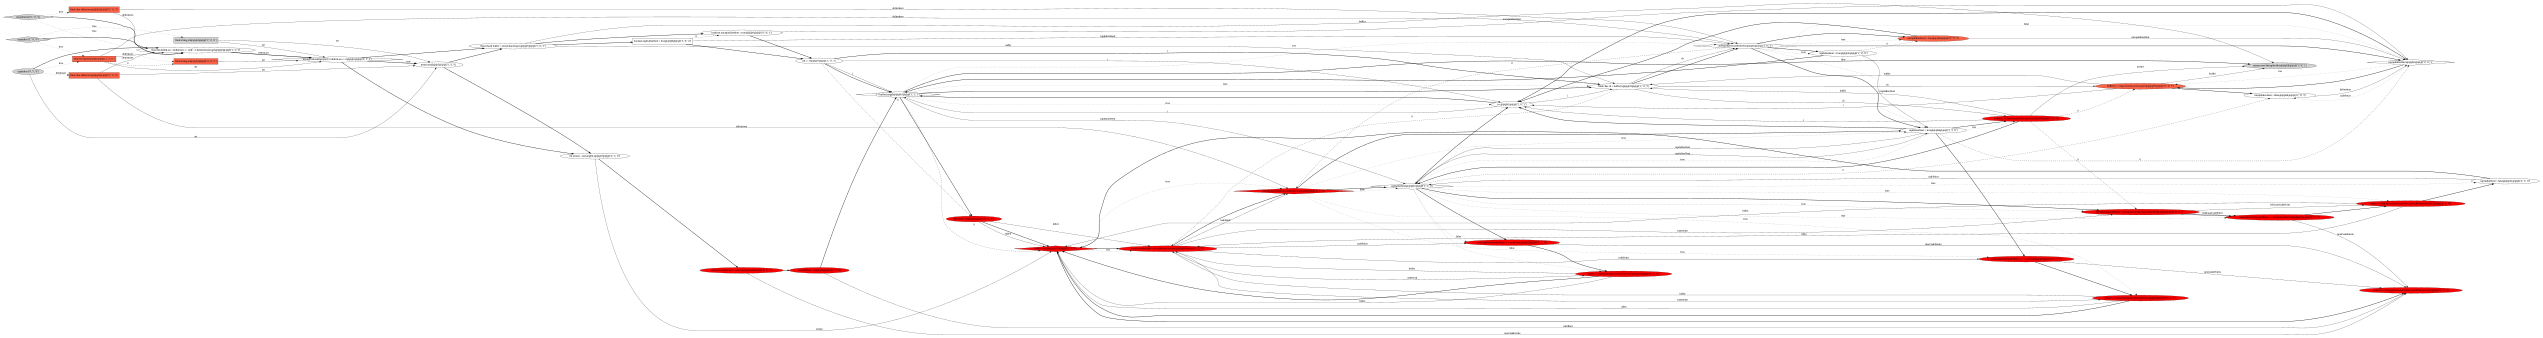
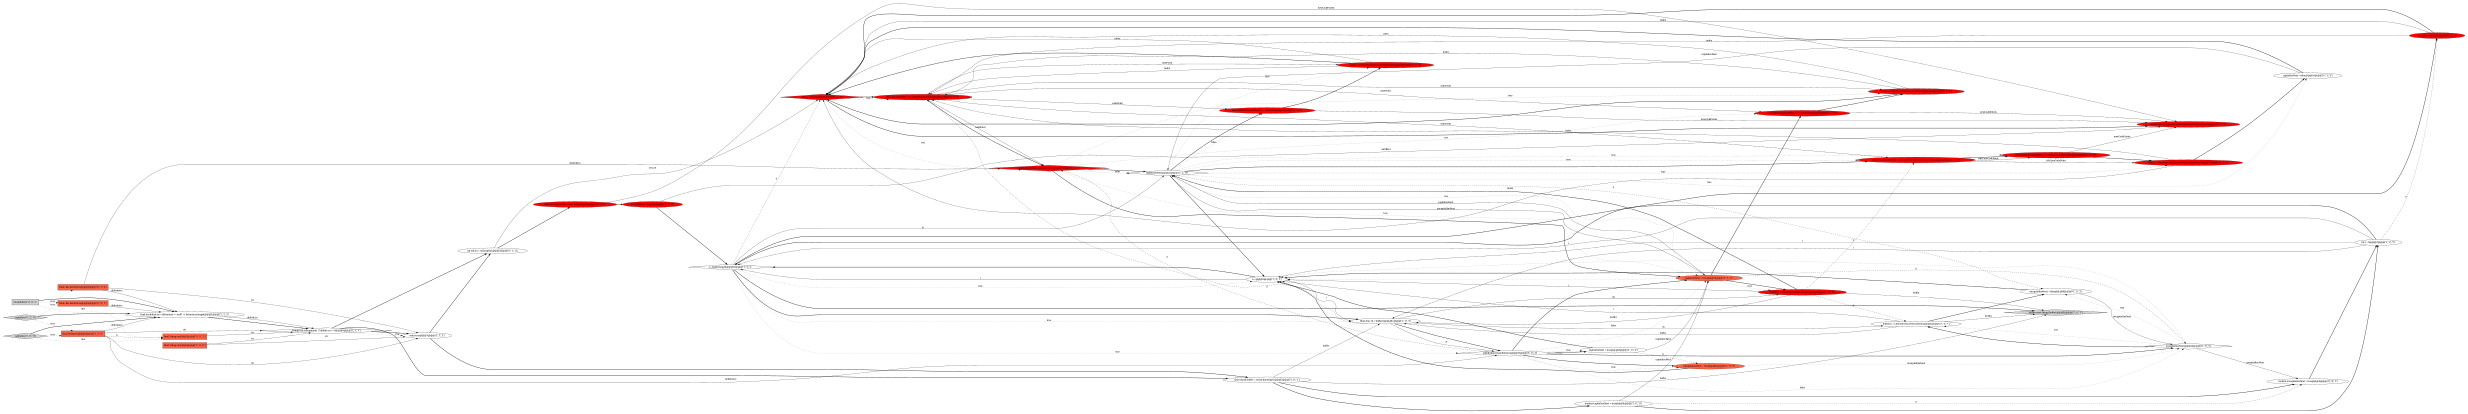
edge "final char delimiters@@@2@@@['0', '0', '1']" -> "isDelimiter(ch,delimiters)@@@13@@@['1', '0', '1']": removed, label "delimiters"
edge "uncapitalizeNext@@@16@@@['0', '0', '1']" -> "i++@@@11@@@['1', '0', '1']": style bold -> dotted
node "uncapitalize['0', '0', '1']": shape diamond -> box
edge "boolean uncapitalizeNext = true@@@8@@@['0', '0', '1']" -> "uncapitalizeNext@@@16@@@['0', '0', '1']": reversed
edge "capitalize['1', '0', '0']" -> "final String str@@@2@@@['1', '0', '0']": now "capitalize['1', '0', '0']" -> "final String str@@@2@@@['0', '0', '1']"
edge "boolean capitalizeNext = true@@@8@@@['1', '0', '0']" -> "isDelimiter(ch,delimiters)@@@13@@@['1', '0', '1']": now "boolean capitalizeNext = true@@@8@@@['1', '0', '0']" -> "capitalizeNext = true@@@16@@@['1', '1', '0']"
edge "uncapitalizeNext = true@@@14@@@['0', '0', '1']" -> "uncapitalizeNext@@@16@@@['0', '0', '1']": style solid -> dotted
node "final String str@@@2@@@['1', '0', '0']": fillcolor lightgray -> tomato
node "boolean capitalizeNext = true@@@8@@@['1', '0', '0']": shape box -> ellipse
edge "int i = 0@@@9@@@['1', '0', '1']" -> "final char ch = buffer(i(@@@12@@@['1', '0', '1']": style bold -> solid
node "return new String(buffer)@@@21@@@['1', '0', '1']": shape ellipse -> diamond
node "capitalize['0', '1', '0']": shape ellipse -> diamond
edge "capitalize['0', '1', '0']" -> "final char delimiters@@@2@@@['0', '1', '0']": label "delimLen" -> "true"
edge "capitalizeNext = true@@@14@@@['1', '0', '0']" -> "i < buffer.length@@@10@@@['1', '1', '1']": now "capitalizeNext = true@@@14@@@['1', '0', '0']" -> "i++@@@11@@@['1', '0', '1']"
node "buffer(i( = Character.toLowerCase(ch)@@@17@@@['0', '0', '1']": fillcolor tomato -> white
edge "uncapitalizeNext = false@@@18@@@['0', '0', '1']" -> "uncapitalizeNext@@@16@@@['0', '0', '1']": label "delimiters" -> "uncapitalizeNext"
edge "uncapitalizeNext@@@16@@@['0', '0', '1']" -> "uncapitalizeNext = false@@@18@@@['0', '0', '1']": label "codePoint" -> "true"
edge "i < buffer.length@@@10@@@['1', '1', '1']" -> "capitalizeNext@@@20@@@['1', '1', '0']": label "capitalizeNext" -> "ch"
edge "capitalizeNext = true@@@16@@@['1', '1', '0']" -> "i++@@@11@@@['1', '0', '1']": style bold -> dotted
node "capitalizeNext = true@@@16@@@['1', '1', '0']": fillcolor white -> tomato
edge "capitalize['0', '1', '0']" -> "return str@@@5@@@['1', '1', '1']": now "final String str@@@2@@@['1', '1', '0']" -> "return str@@@5@@@['1', '1', '1']"
edge "capitalizeNext@@@20@@@['1', '1', '0']" -> "capitalizeNext = true@@@16@@@['1', '1', '0']": label "capitalizeNext" -> "uncapitalizeNext"
edge "capitalizeNext = false@@@24@@@['0', '1', '0']" -> "capitalizeNext@@@20@@@['1', '1', '0']": label "codePoint" -> "capitalizeNext"
edge "uncapitalizeNext = false@@@18@@@['0', '0', '1']" -> "i++@@@11@@@['1', '0', '1']": added
